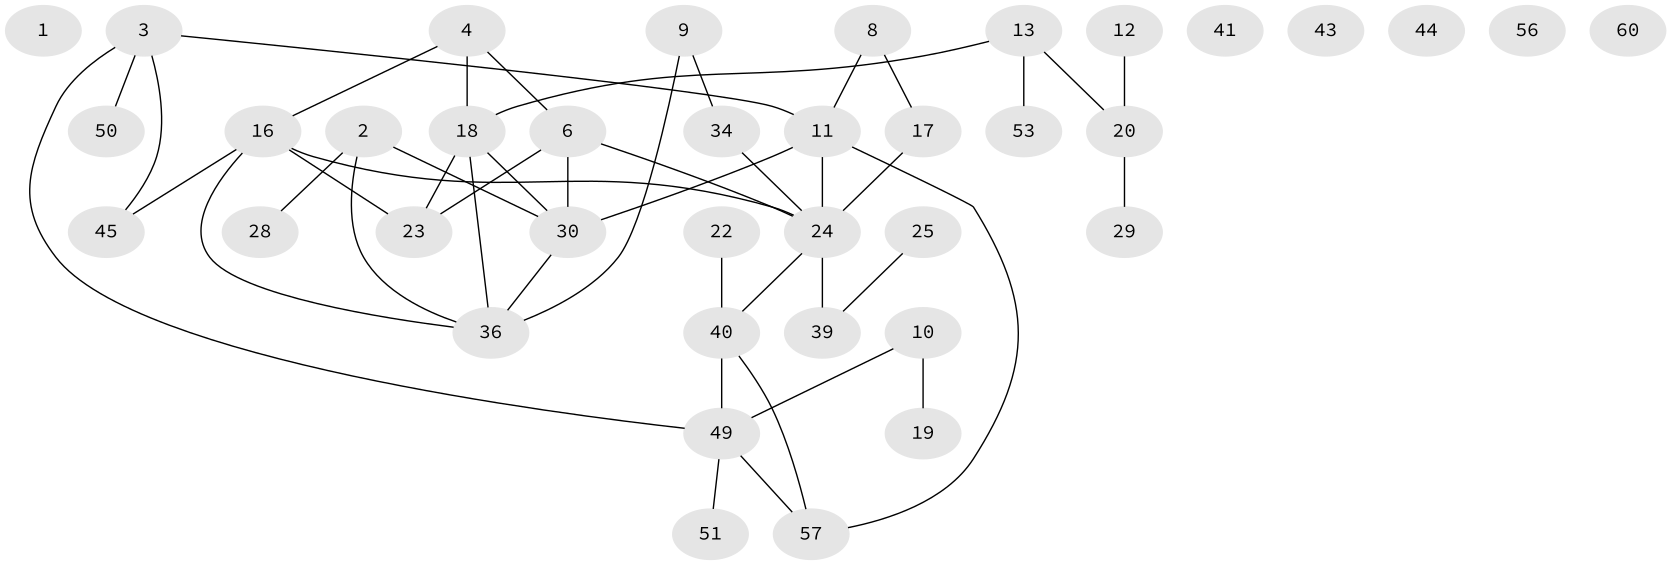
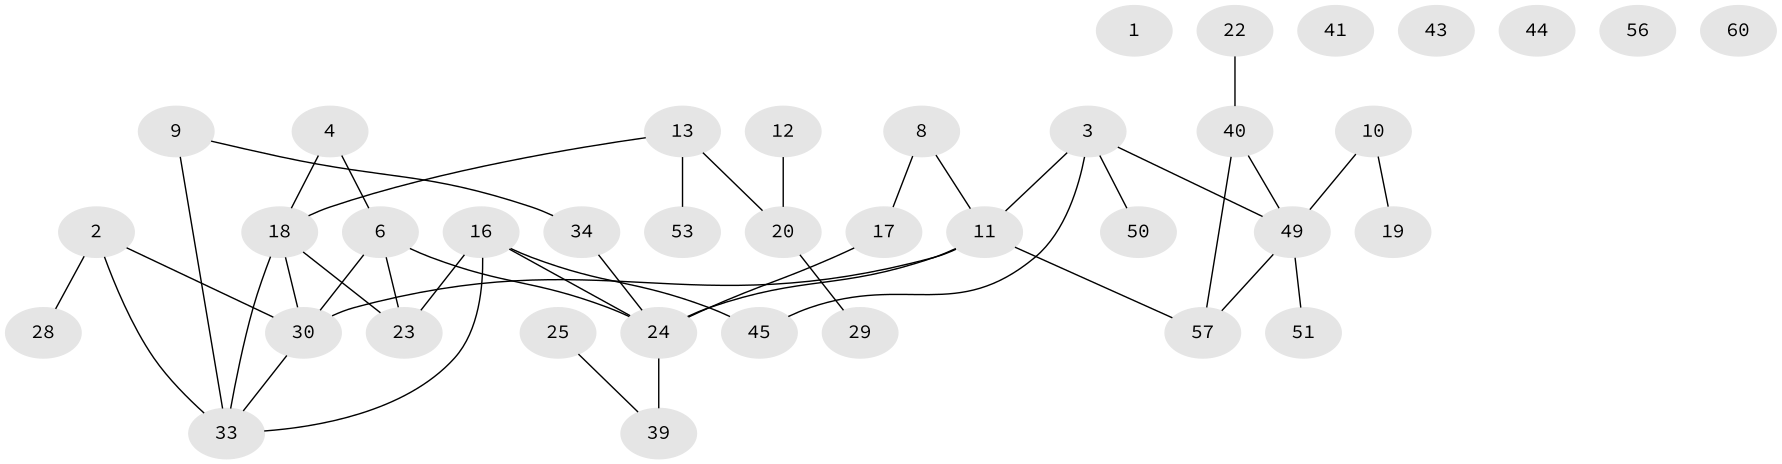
edge "4" -- "16": removed
edge "24" -- "40": removed
node "36": label "36" -> "33"
